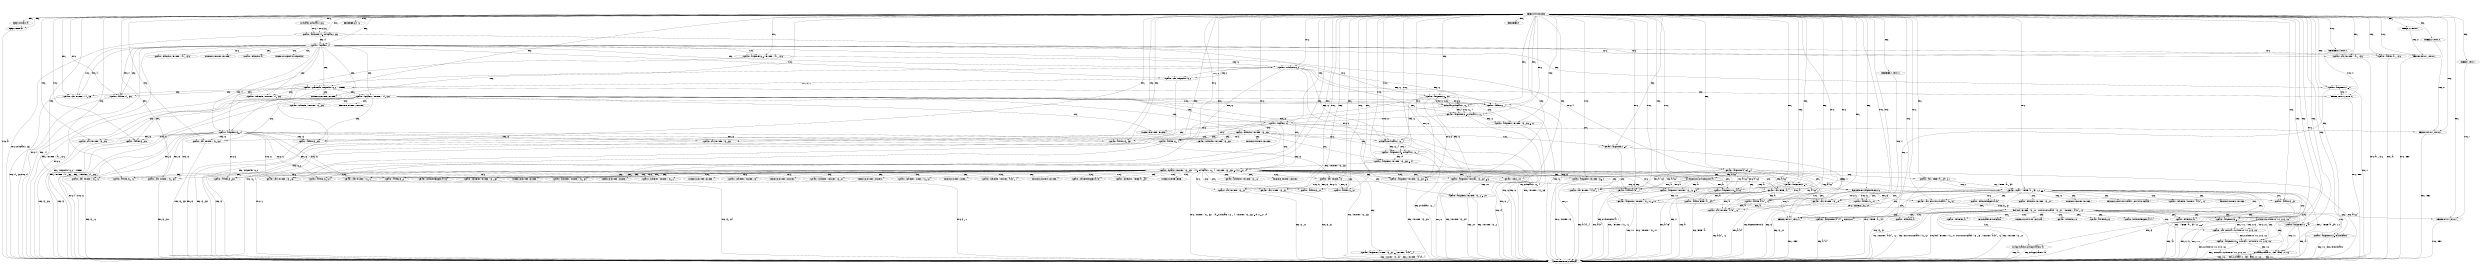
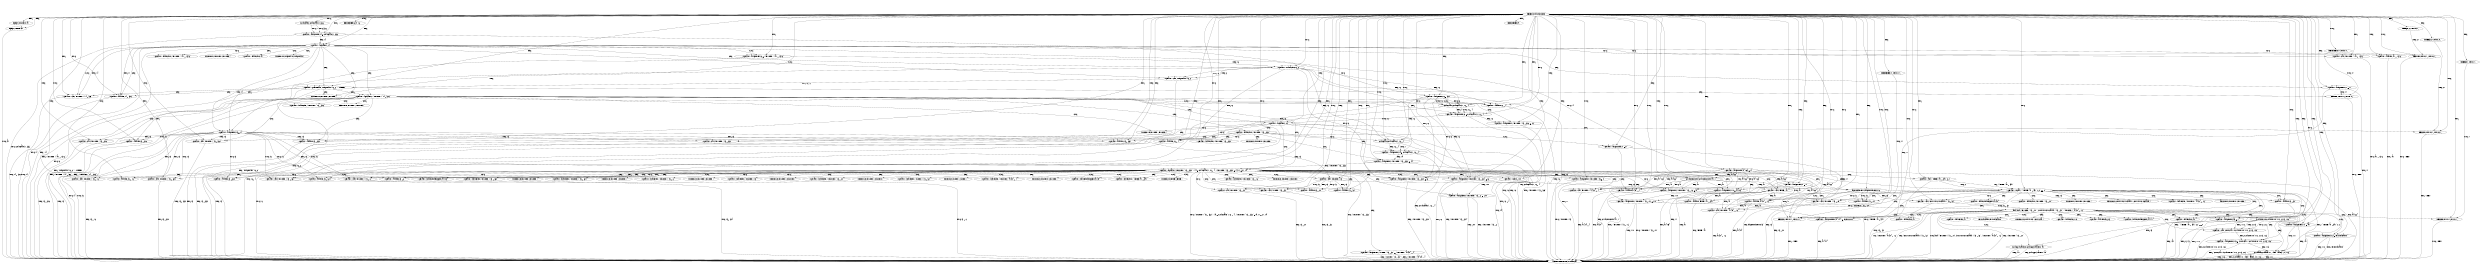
node "(<operator>.indirection,*(_DWORD *)(v4 + 328))": removed
